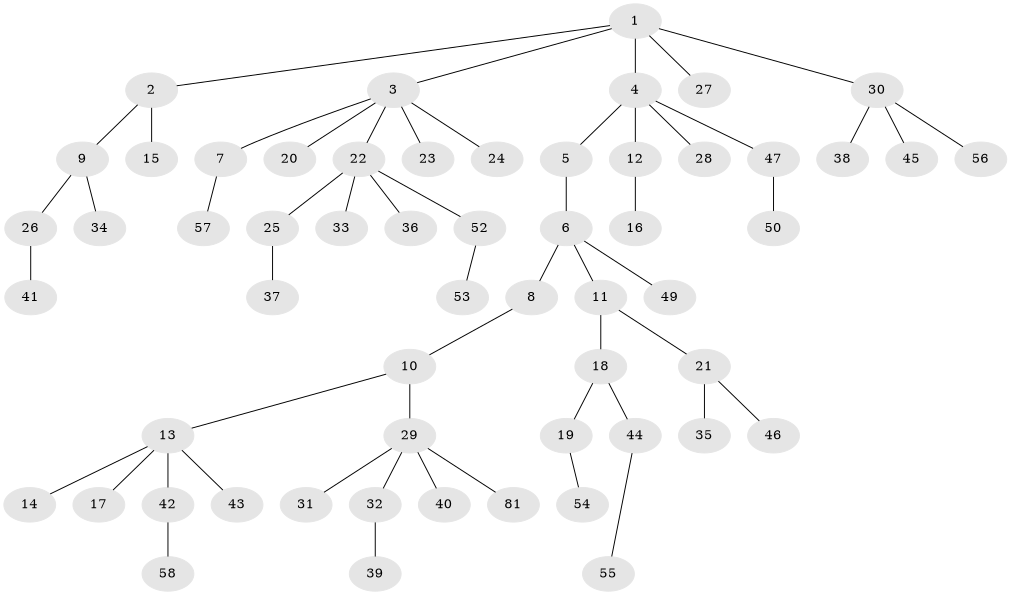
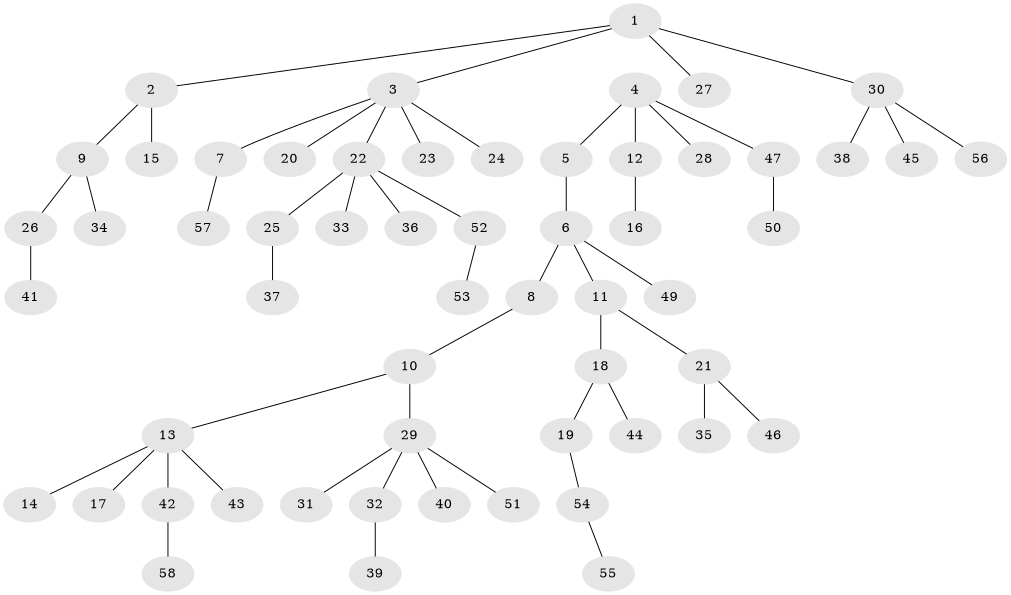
edge "1" -- "4": removed
node "81": label "81" -> "51"
edge "44" -- "55": now "54" -- "55"
